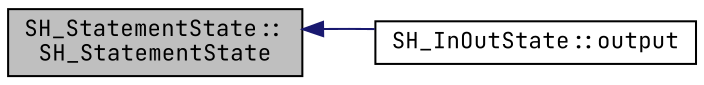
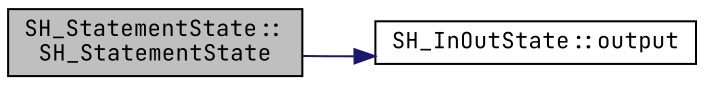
edge "SH_InOutState::output" -> "SH_StatementState:: SH_StatementState": reversed
